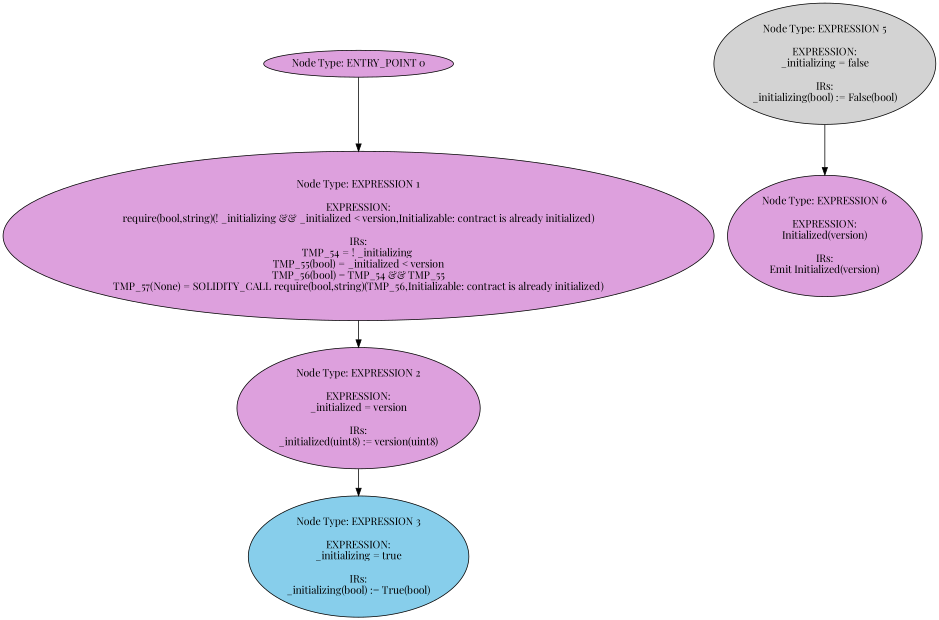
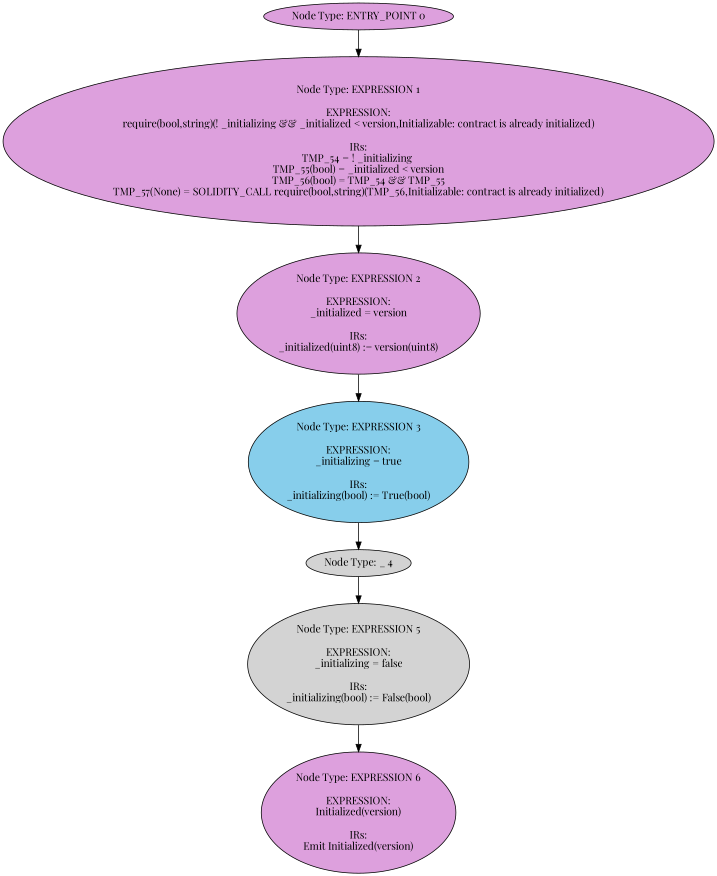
node "Node Type: _ 4": added
